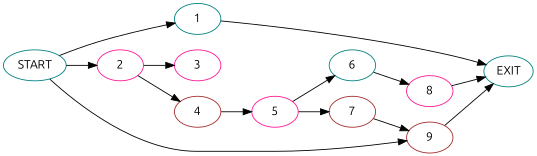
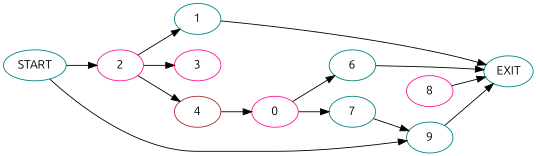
edge "START" -> "1": now "2" -> "1"
edge "6" -> "8": now "6" -> "EXIT"
node "5": label "5" -> "0"
node "7": color brown -> teal
node "9": color brown -> teal
